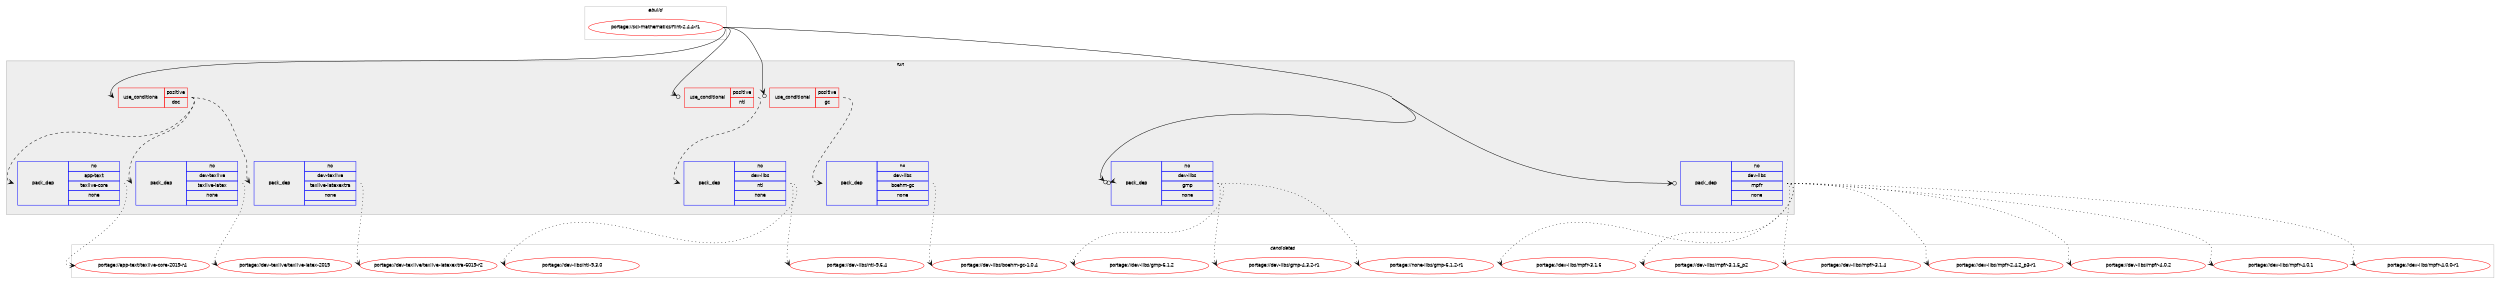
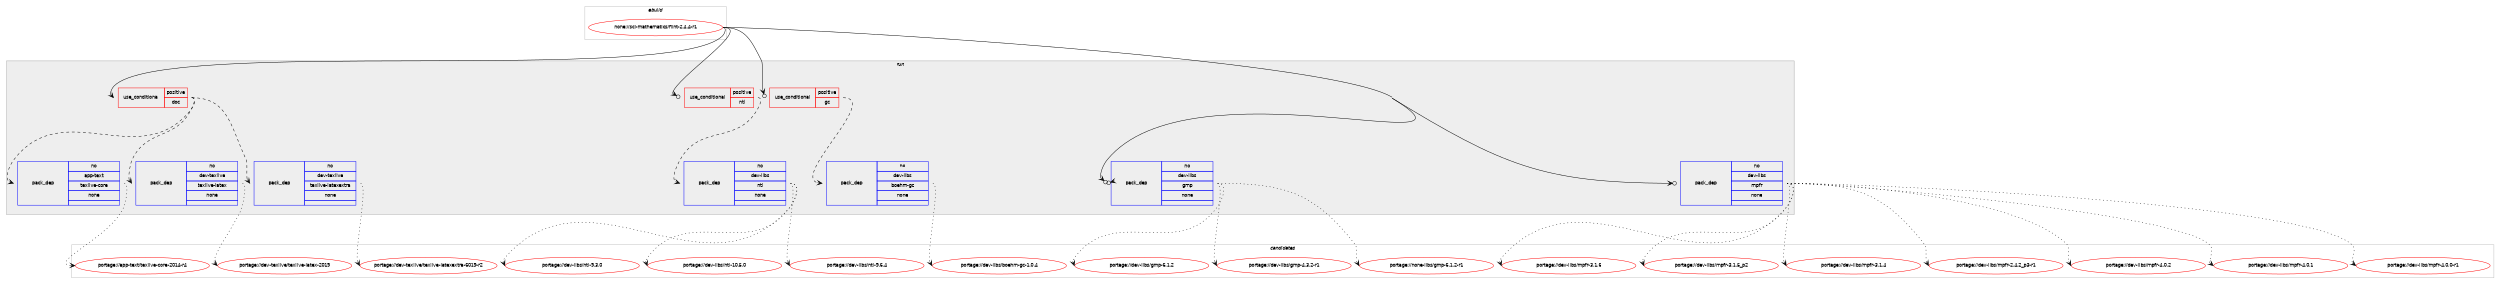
node "portage://sci-mathematics/flint-2.4.4-r1": label "portage://sci-mathematics/flint-2.4.4-r1" -> "none://sci-mathematics/flint-2.4.4-r1"
node "portage://app-text/texlive-core-2019-r4": label "portage://app-text/texlive-core-2019-r4" -> "portage://app-text/texlive-core-2014-r4"
node "portage://dev-libs/ntl-10.5.0": added
